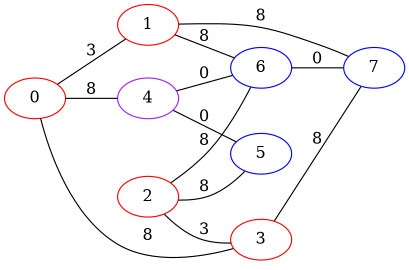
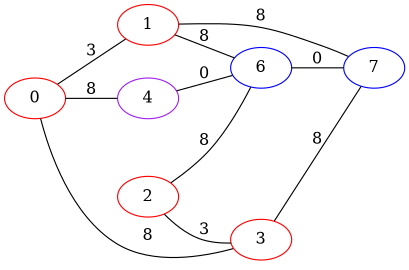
node "5": removed
